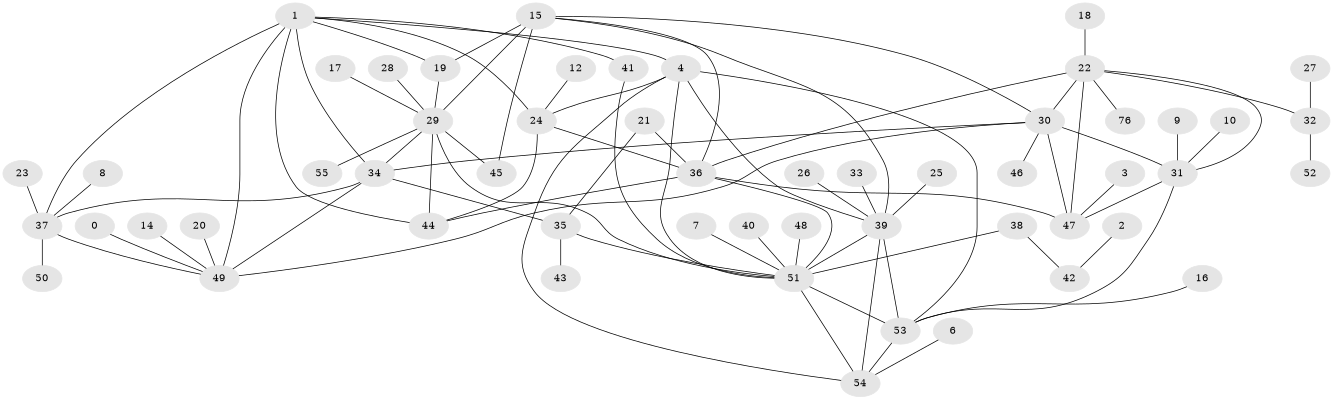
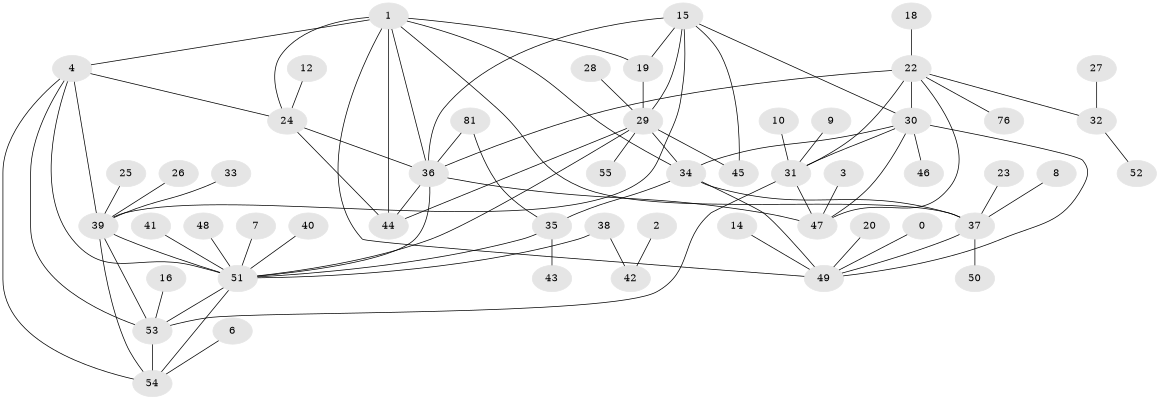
edge "1" -- "41": now "1" -- "36"
node "17": removed
node "21": label "21" -> "81"
